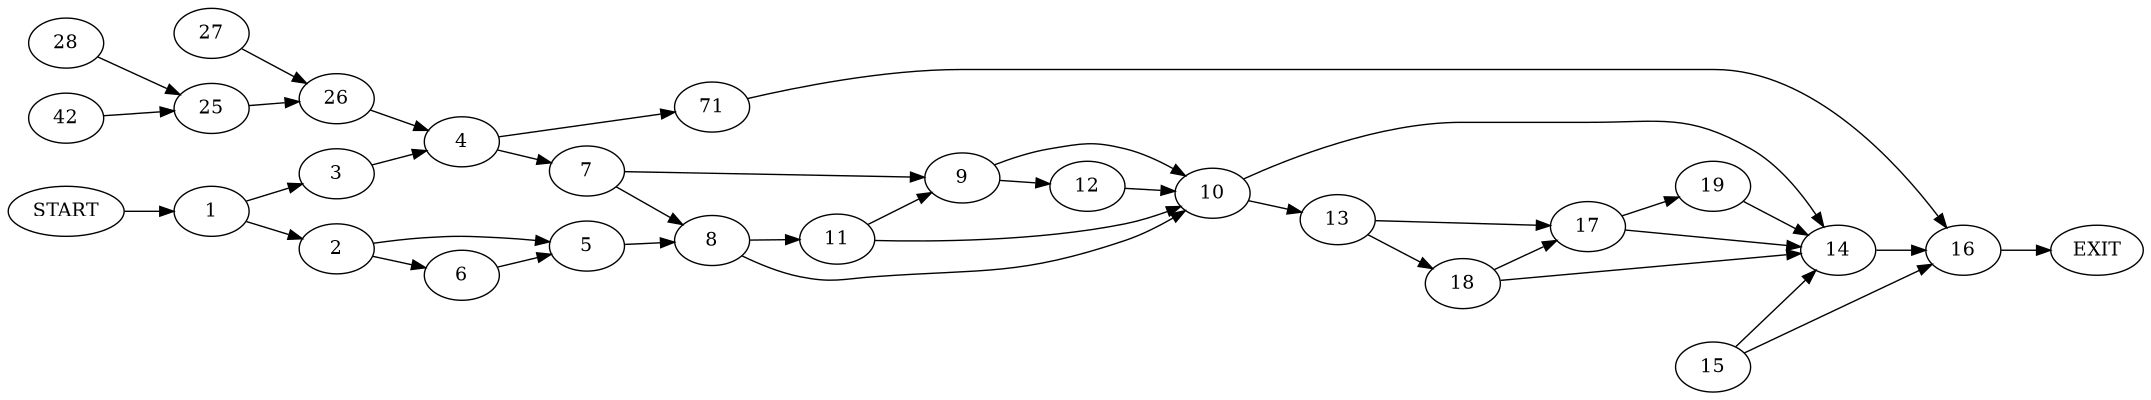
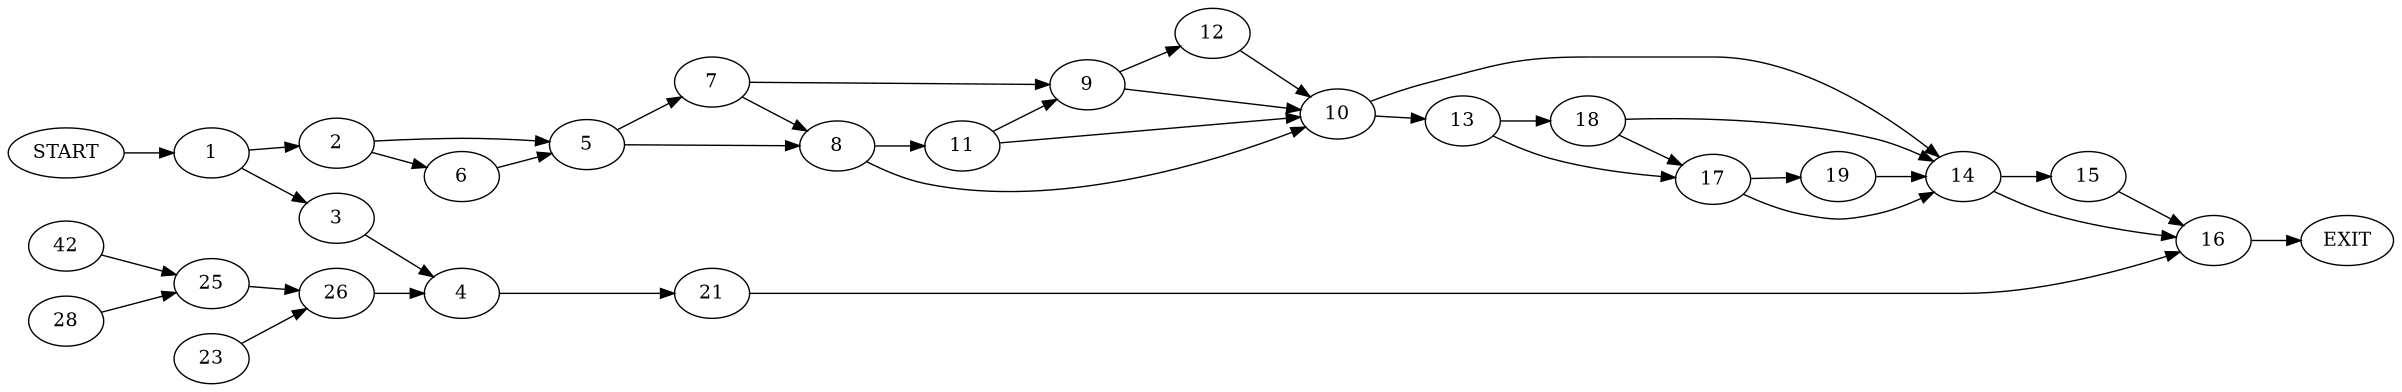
node "27": label "27" -> "23"
node "71": label "71" -> "21"
edge "4" -> "7": now "5" -> "7"
edge "15" -> "14": reversed
